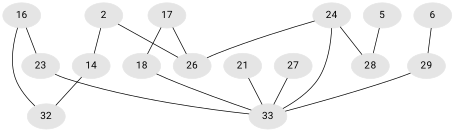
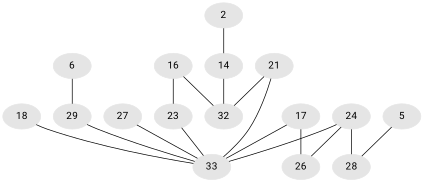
edge "17" -- "18": now "17" -- "33"
edge "2" -- "26": removed
edge "21" -- "32": added
